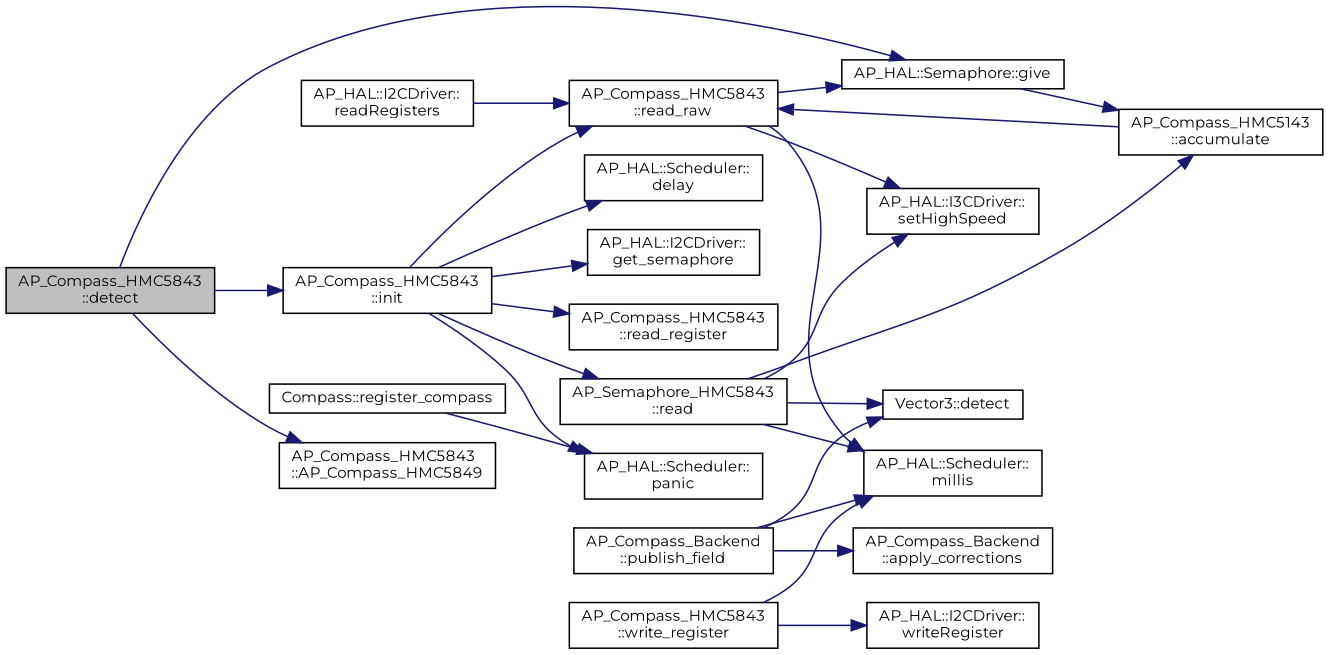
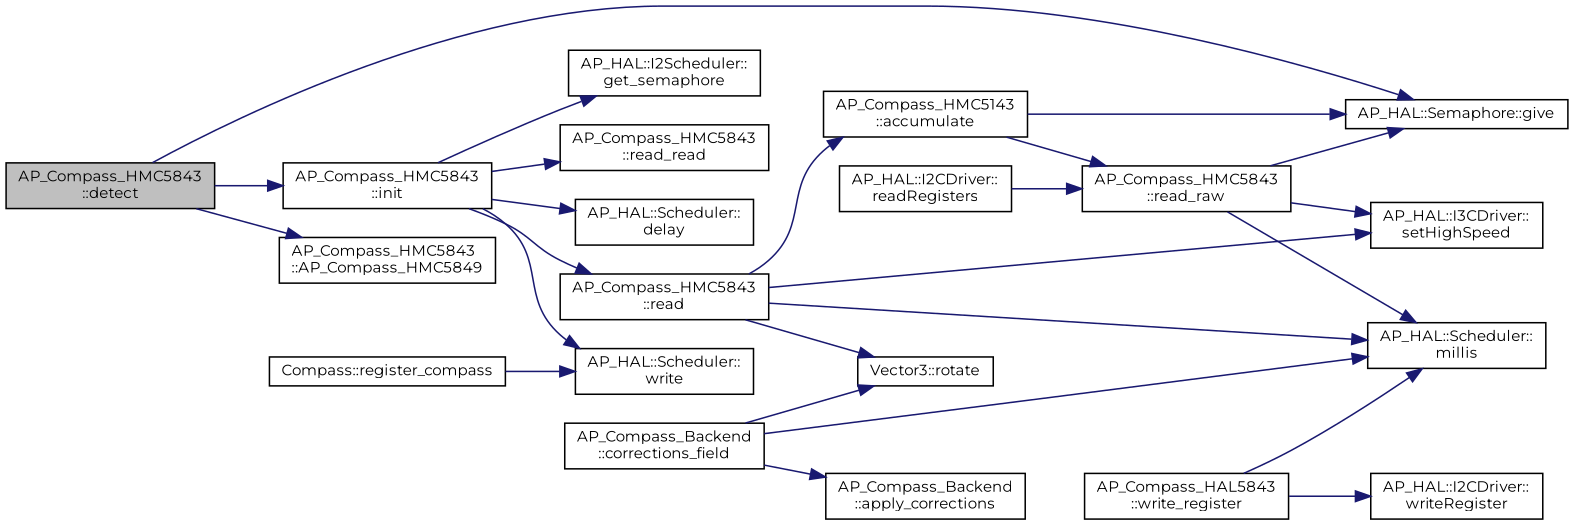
edge "AP_HAL::Semaphore::give" -> "AP_Compass_HMC5143 ::accumulate": reversed
edge "AP_Compass_HMC5843 ::init" -> "AP_Compass_HMC5843 ::read_raw": removed
node "AP_HAL::I2CDriver:: get_semaphore": label "AP_HAL::I2CDriver:: get_semaphore" -> "AP_HAL::I2Scheduler:: get_semaphore"
node "AP_Compass_HMC5843 ::read_register": label "AP_Compass_HMC5843 ::read_register" -> "AP_Compass_HMC5843 ::read_read"
node "AP_Semaphore_HMC5843 ::read": label "AP_Semaphore_HMC5843 ::read" -> "AP_Compass_HMC5843 ::read"
node "Vector3::detect": label "Vector3::detect" -> "Vector3::rotate"
node "AP_HAL::Scheduler:: panic": label "AP_HAL::Scheduler:: panic" -> "AP_HAL::Scheduler:: write"
node "AP_Compass_Backend ::publish_field": label "AP_Compass_Backend ::publish_field" -> "AP_Compass_Backend ::corrections_field"
node "AP_Compass_HMC5843 ::write_register": label "AP_Compass_HMC5843 ::write_register" -> "AP_Compass_HAL5843 ::write_register"
